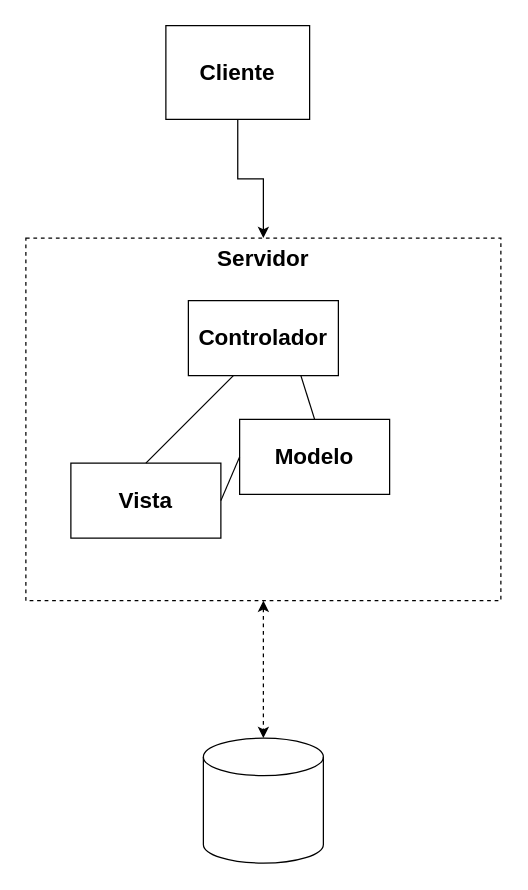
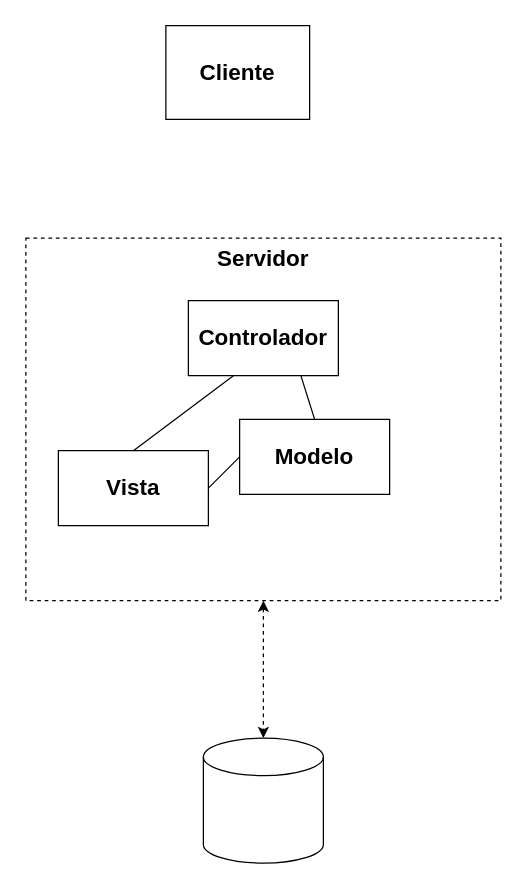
edge "Cliente" -> "Servidor": removed
node "Vista": moved (146, 501) -> (133, 488)
